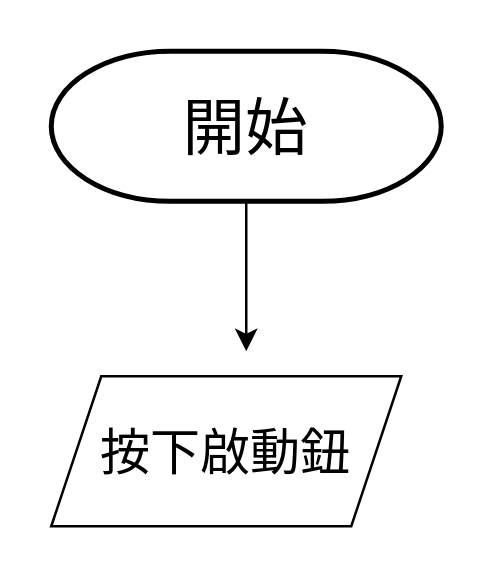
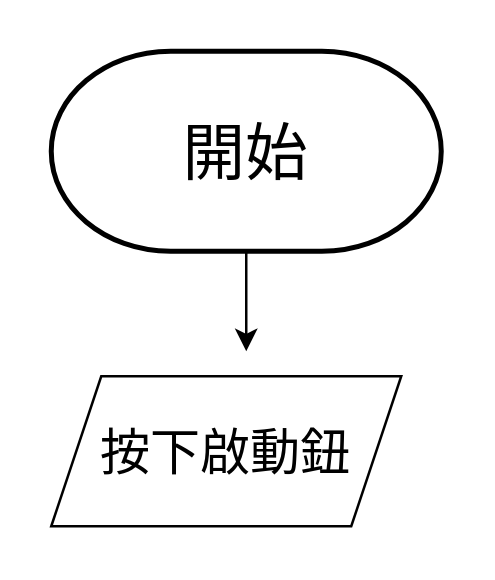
node "開始": size 390x150 -> 390x200
